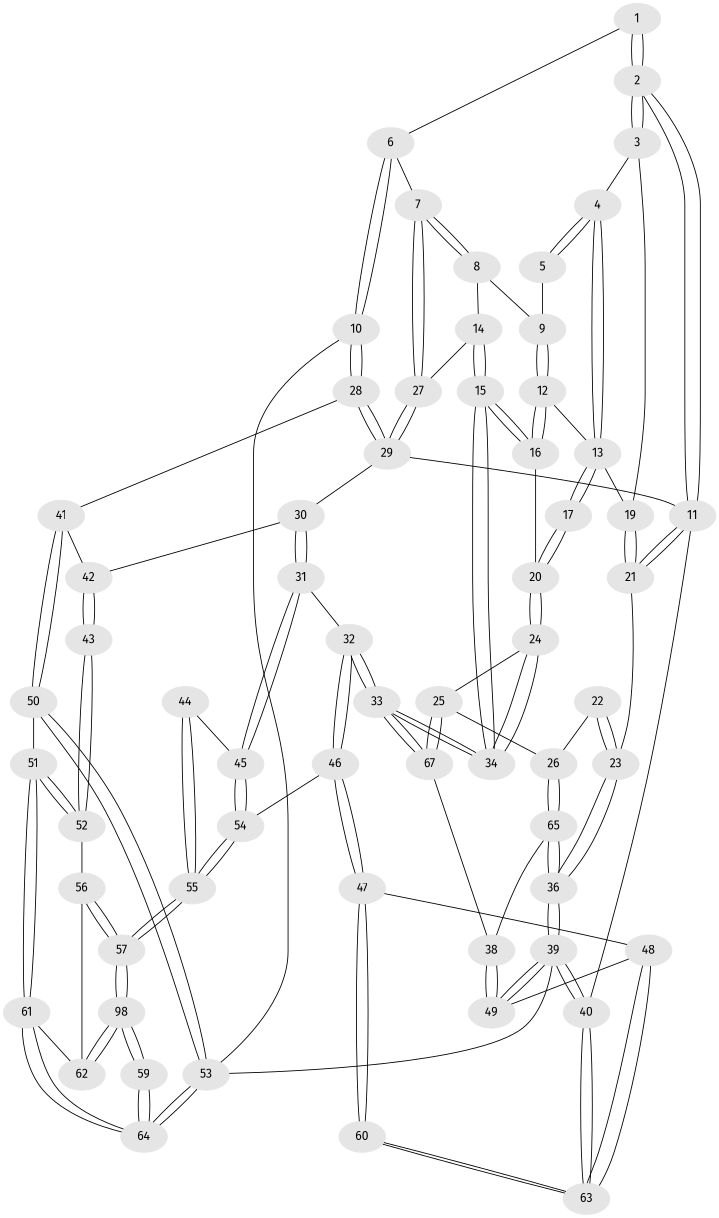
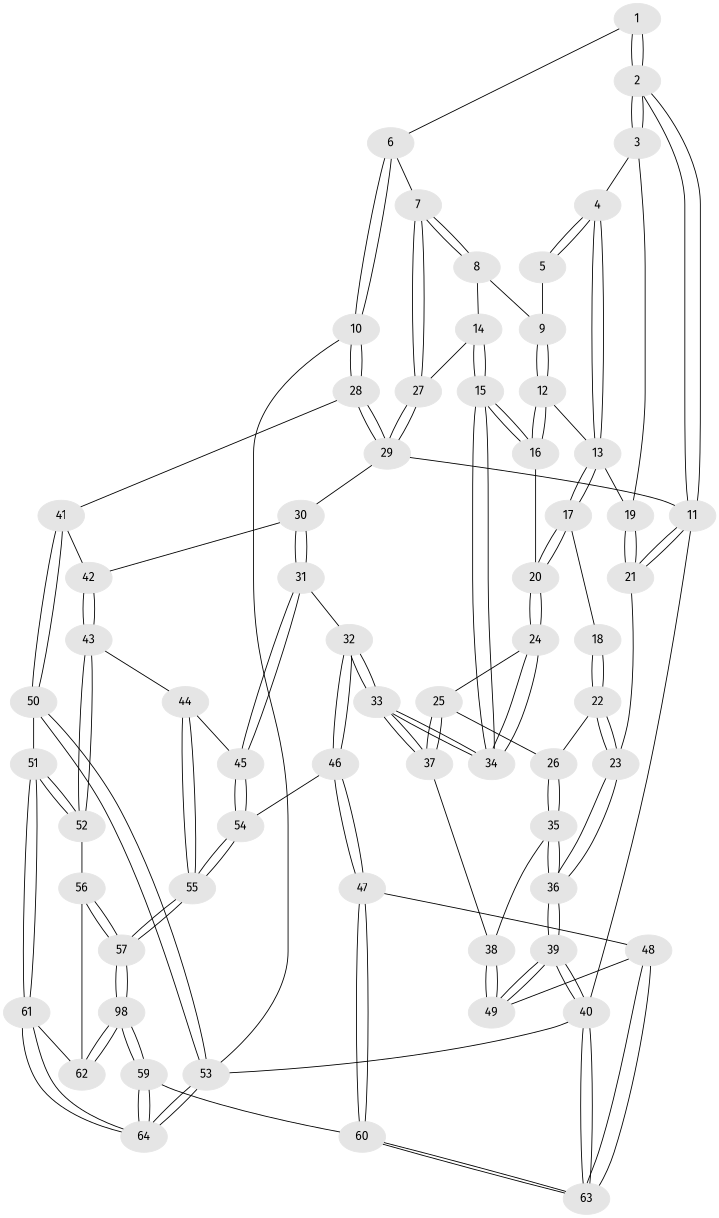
node "18": added
edge "43" -- "44": added
node "67": label "67" -> "37"
node "65": label "65" -> "35"
edge "39" -- "53": now "40" -- "53"
edge "59" -- "60": added
